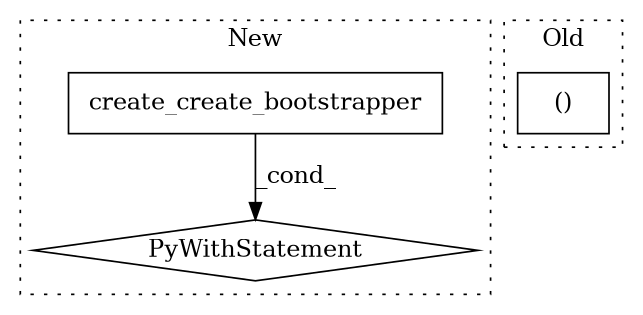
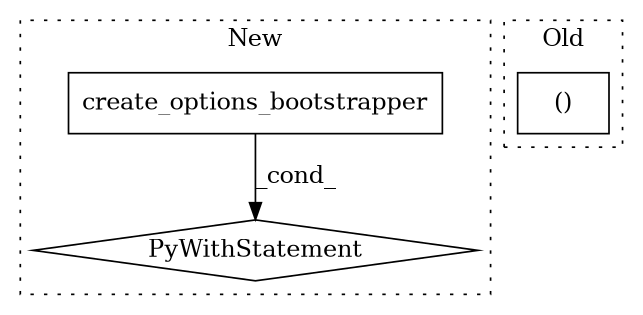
node "create_create_bootstrapper": label "create_create_bootstrapper" -> "create_options_bootstrapper"
